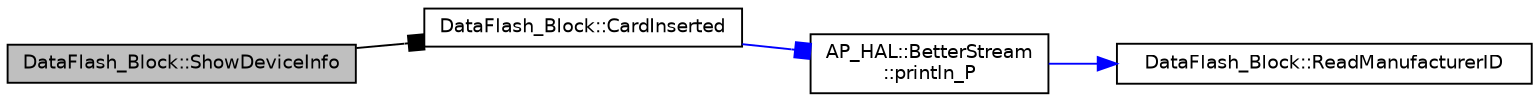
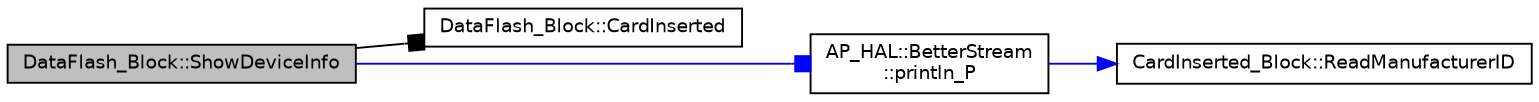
edge "DataFlash_Block::CardInserted" -> "AP_HAL::BetterStream ::println_P": now "DataFlash_Block::ShowDeviceInfo" -> "AP_HAL::BetterStream ::println_P"
node "DataFlash_Block::ReadManufacturerID": label "DataFlash_Block::ReadManufacturerID" -> "CardInserted_Block::ReadManufacturerID"
